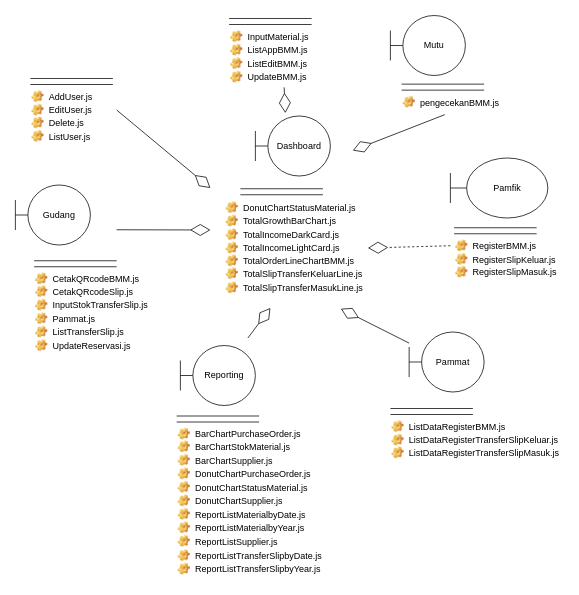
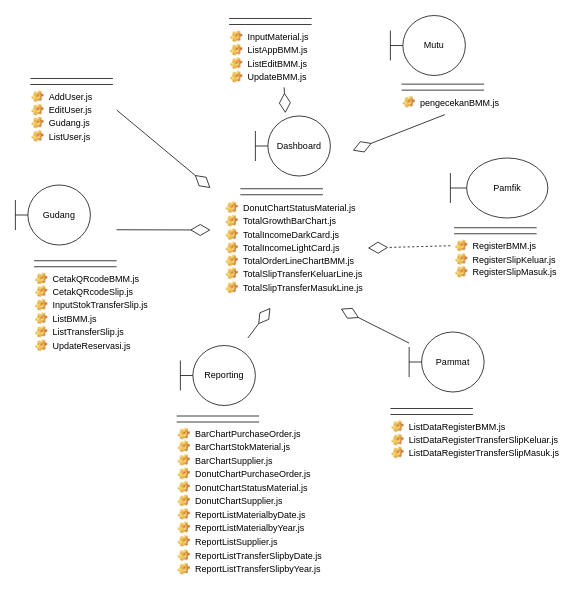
node "Delete.js": label "Delete.js" -> "Gudang.js"
node "Pammat.js": label "Pammat.js" -> "ListBMM.js"
